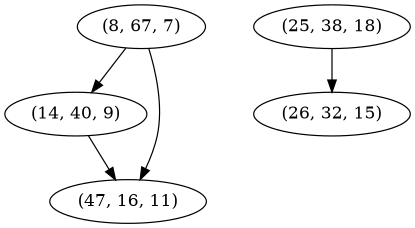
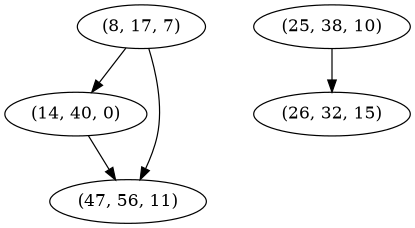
node "(8, 67, 7)": label "(8, 67, 7)" -> "(8, 17, 7)"
node "(25, 38, 18)": label "(25, 38, 18)" -> "(25, 38, 10)"
node "(14, 40, 9)": label "(14, 40, 9)" -> "(14, 40, 0)"
node "(47, 16, 11)": label "(47, 16, 11)" -> "(47, 56, 11)"
